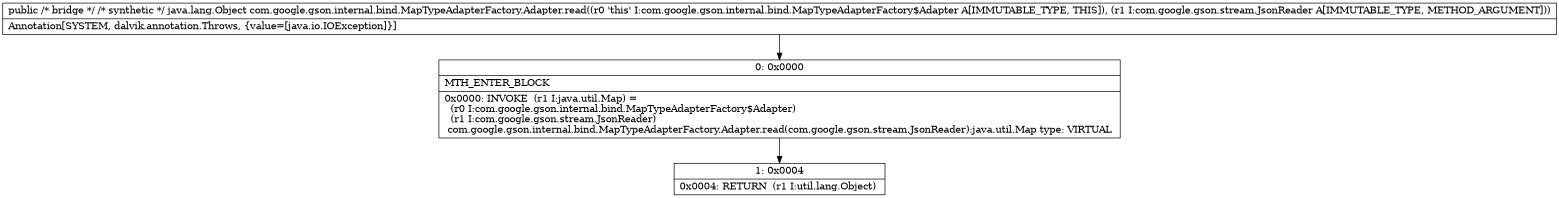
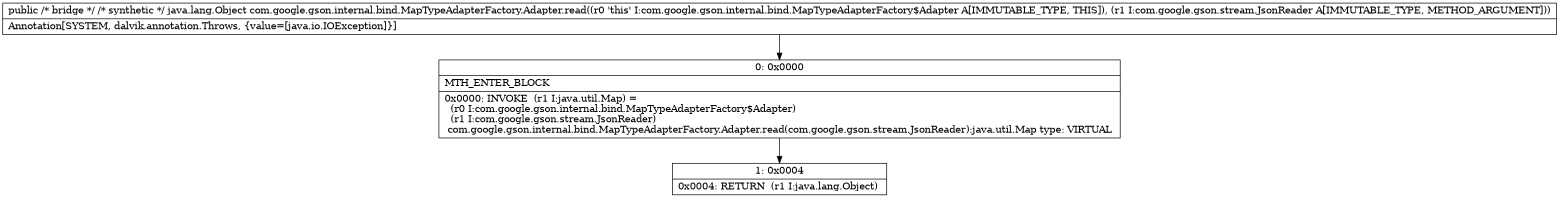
node "1: 0x0004": text "0x0004: RETURN  (r1 I:util.lang.Object)" -> "0x0004: RETURN  (r1 I:java.lang.Object)"
